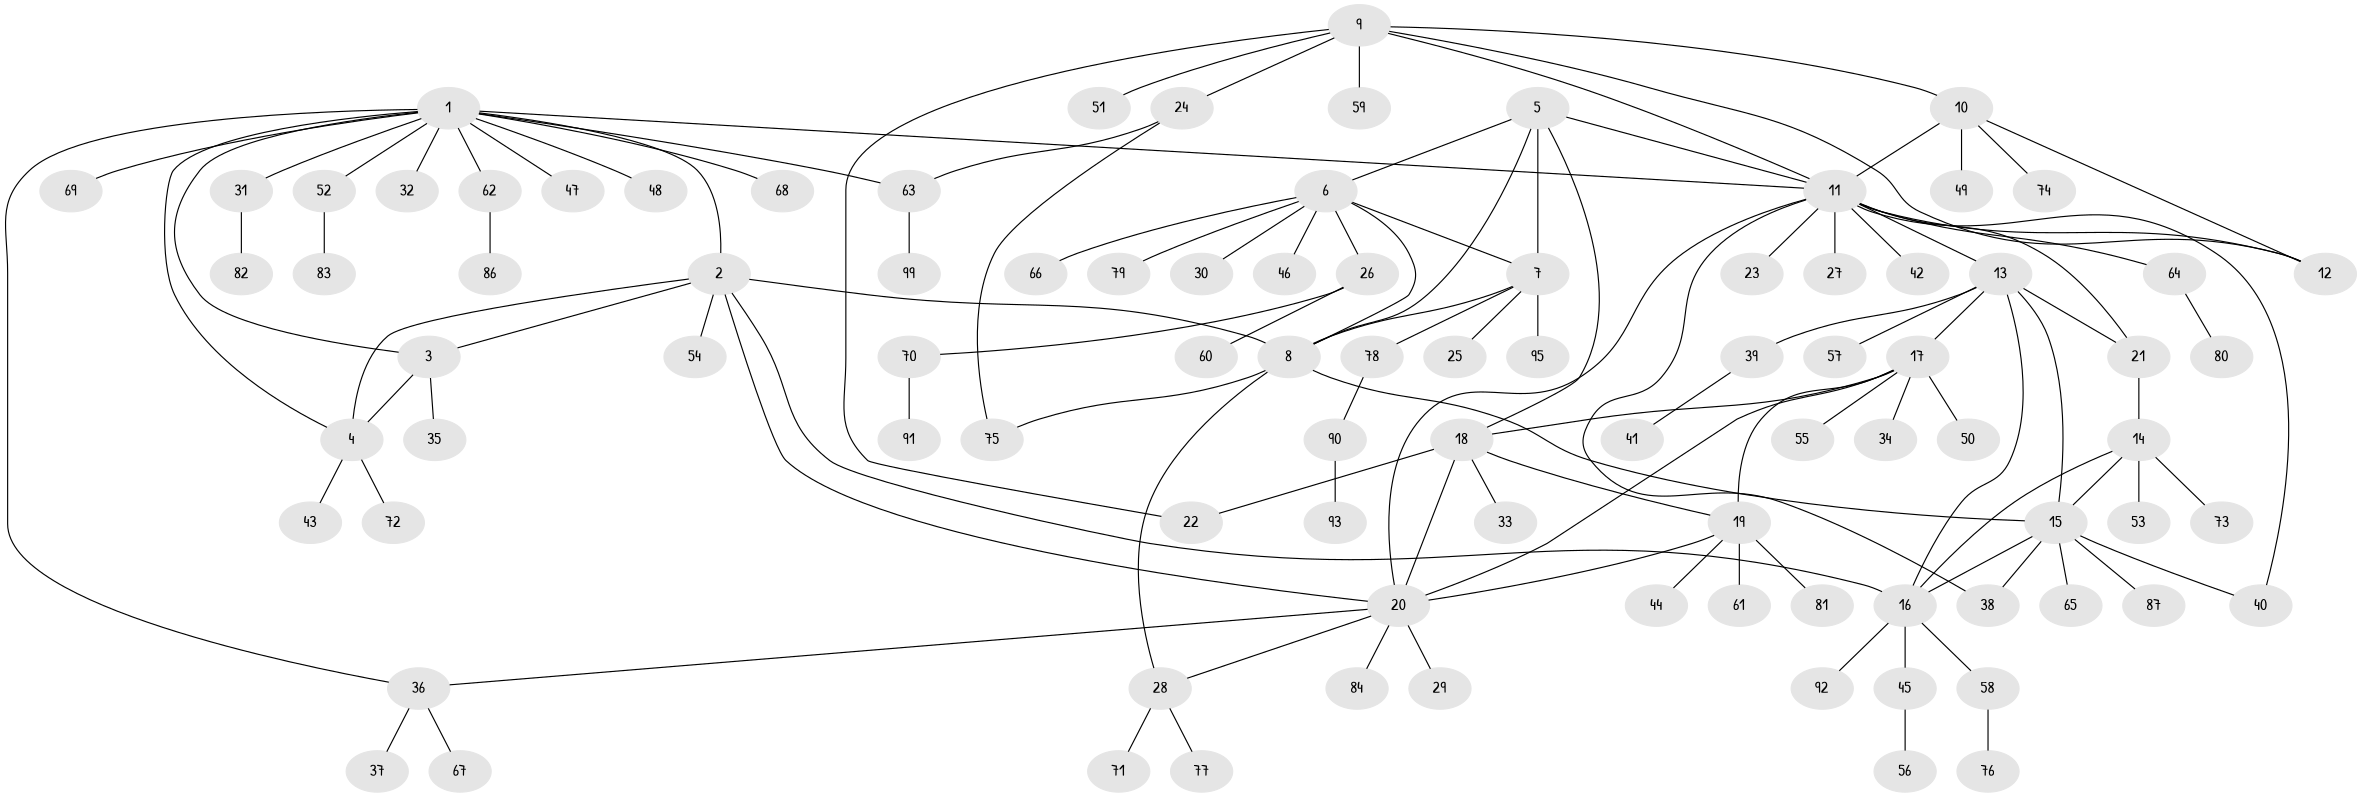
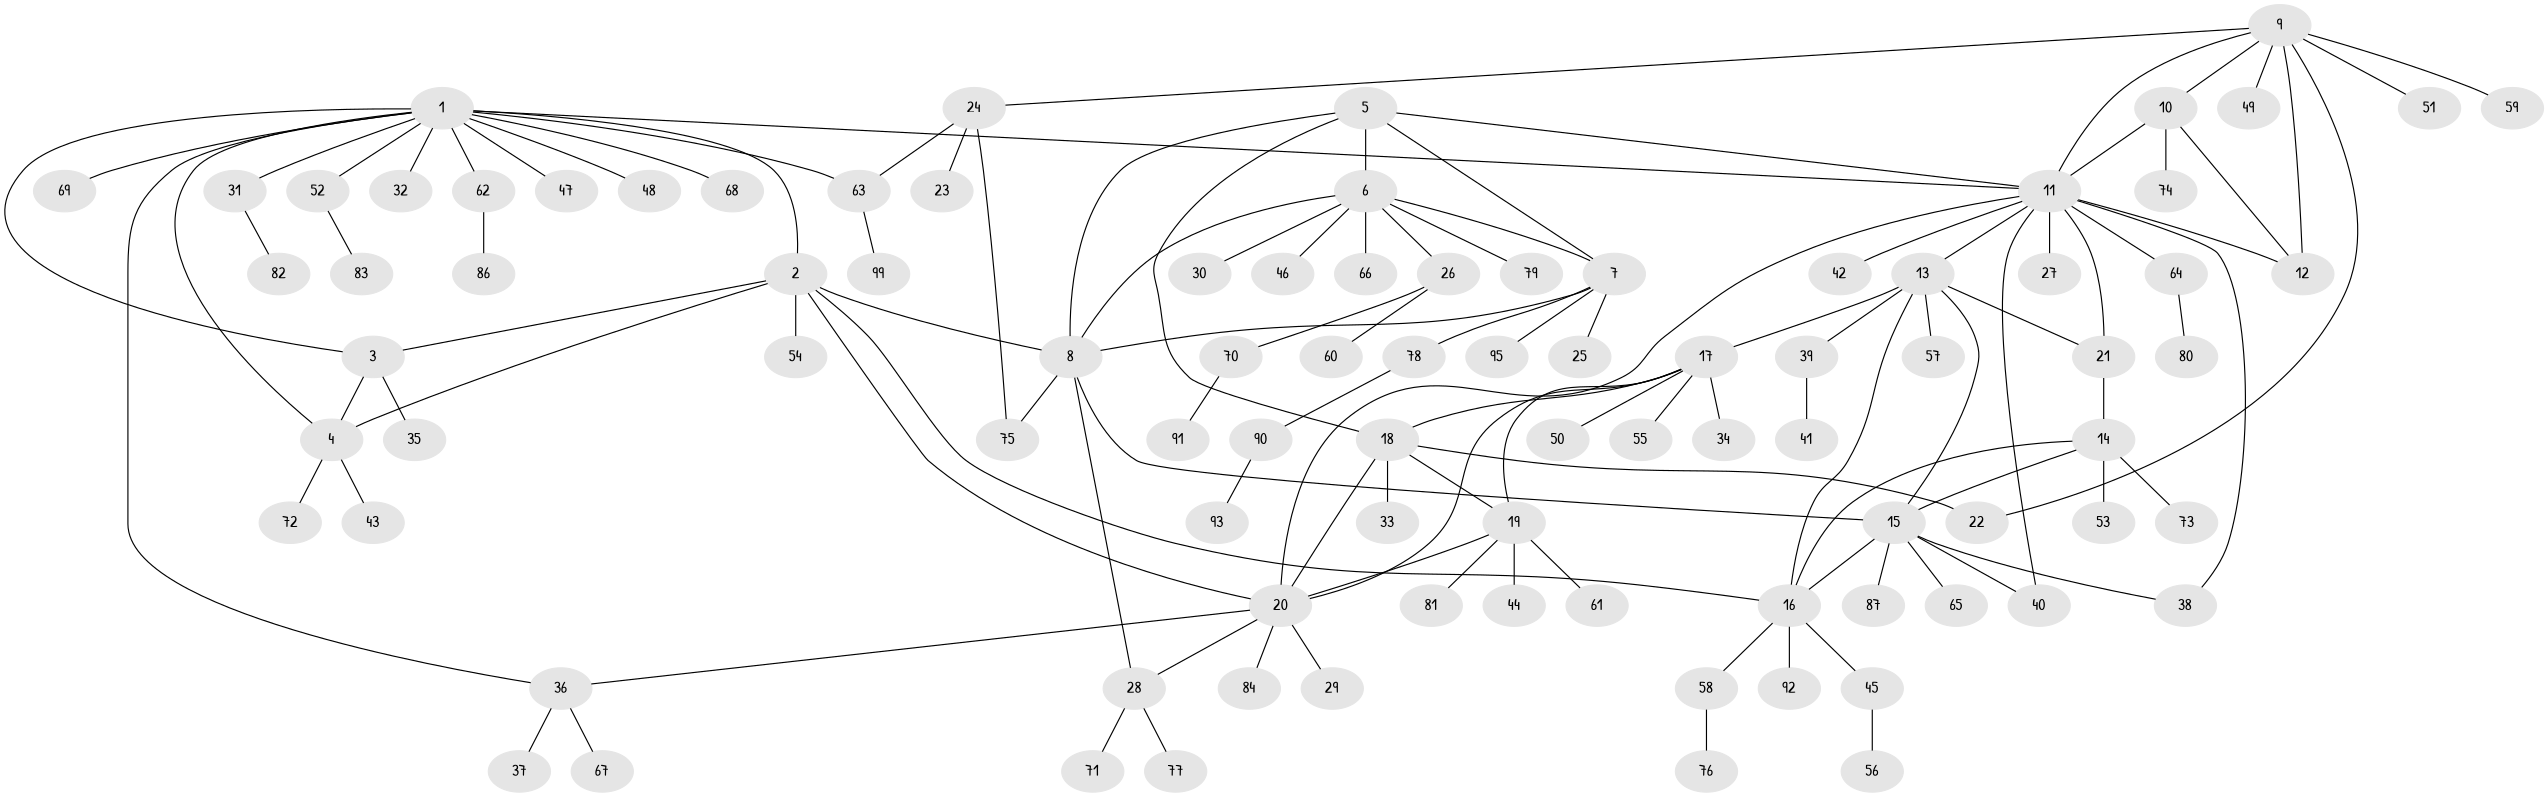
edge "10" -- "49": now "9" -- "49"
edge "11" -- "23": now "24" -- "23"
